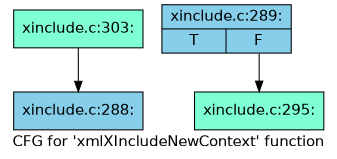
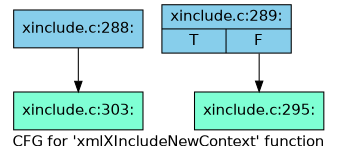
edge "xinclude.c:303:" -> "xinclude.c:288:": reversed
